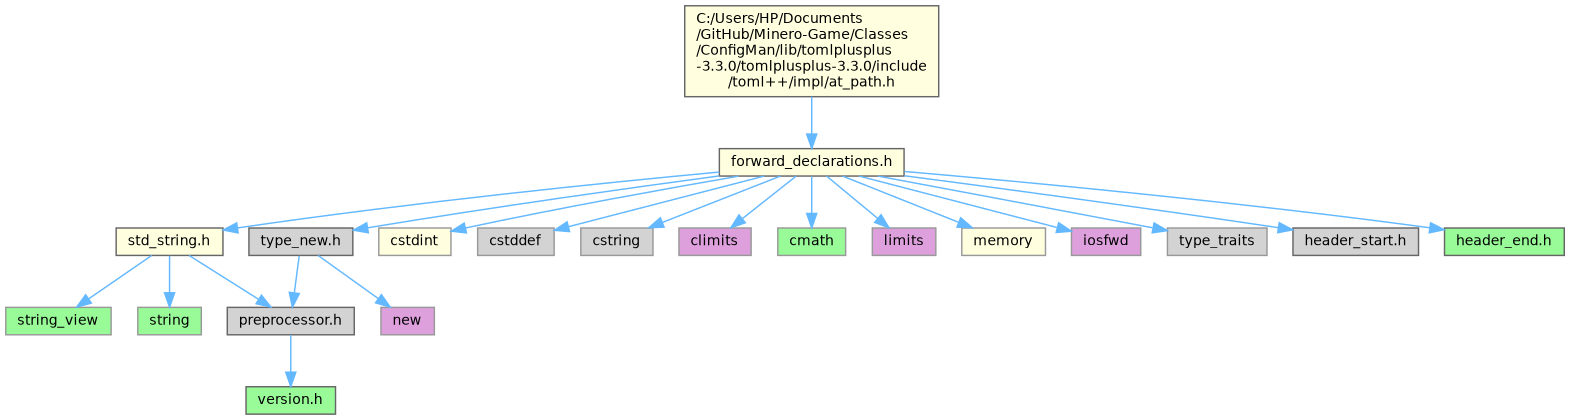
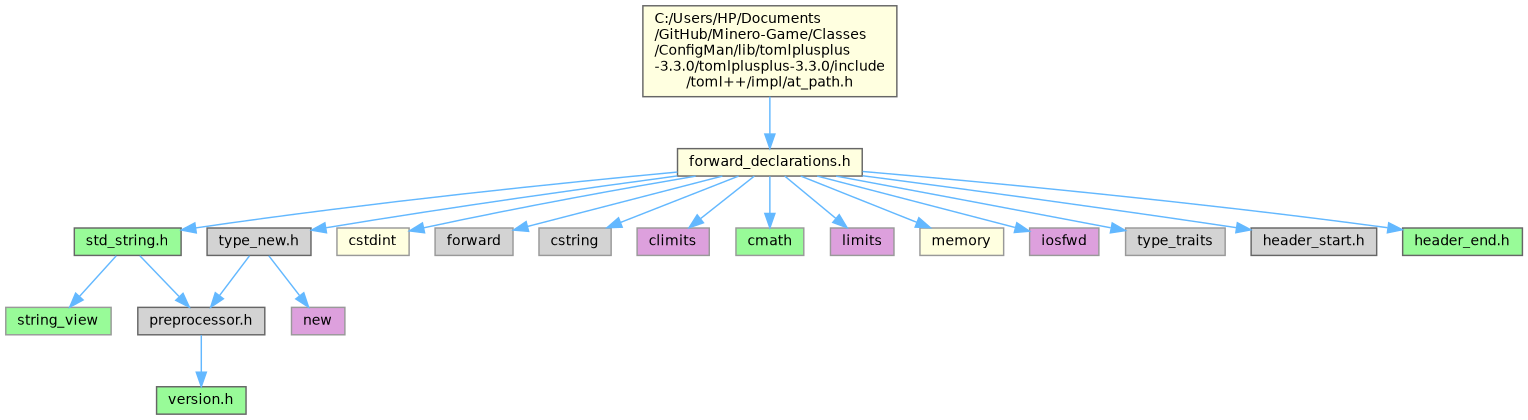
node "std_string.h": fillcolor lightyellow -> palegreen
node "cstddef": label "cstddef" -> "forward"
node "string": removed
